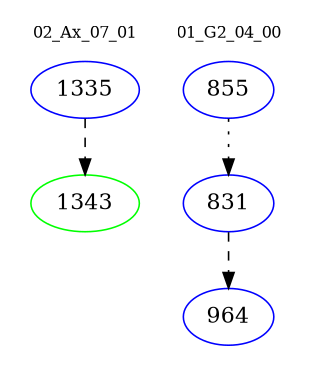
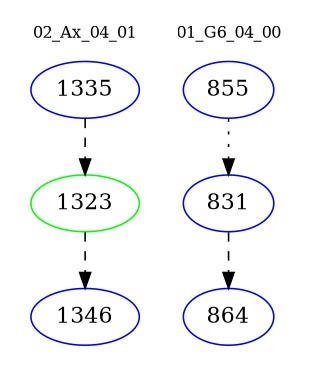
cluster "02_Ax_07_01": label "02_Ax_07_01" -> "02_Ax_04_01"
cluster "01_G2_04_00": label "01_G2_04_00" -> "01_G6_04_00"
node "1343": label "1343" -> "1323"
node "1346": added
node "964": label "964" -> "864"
